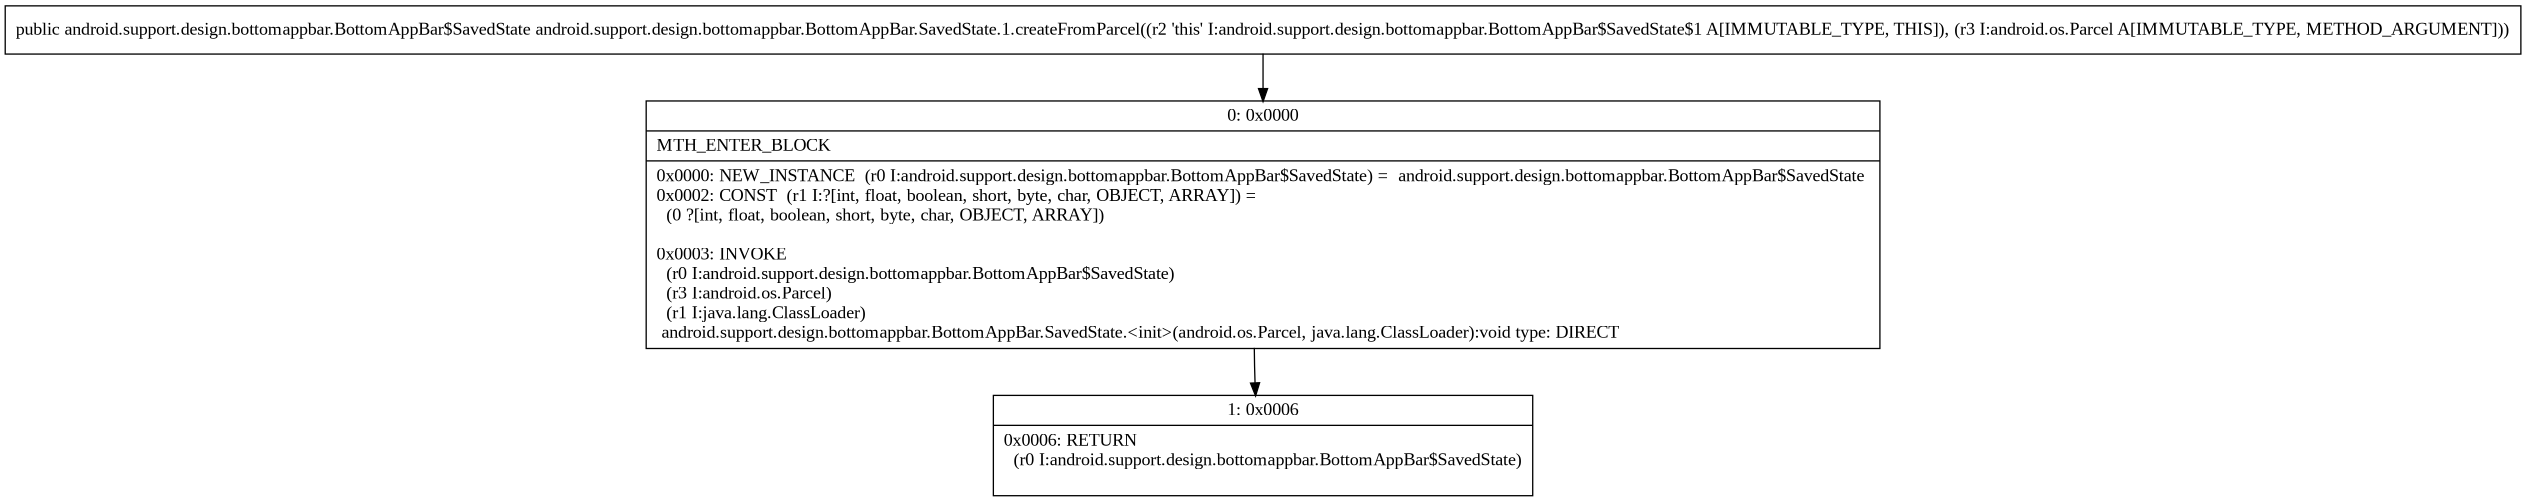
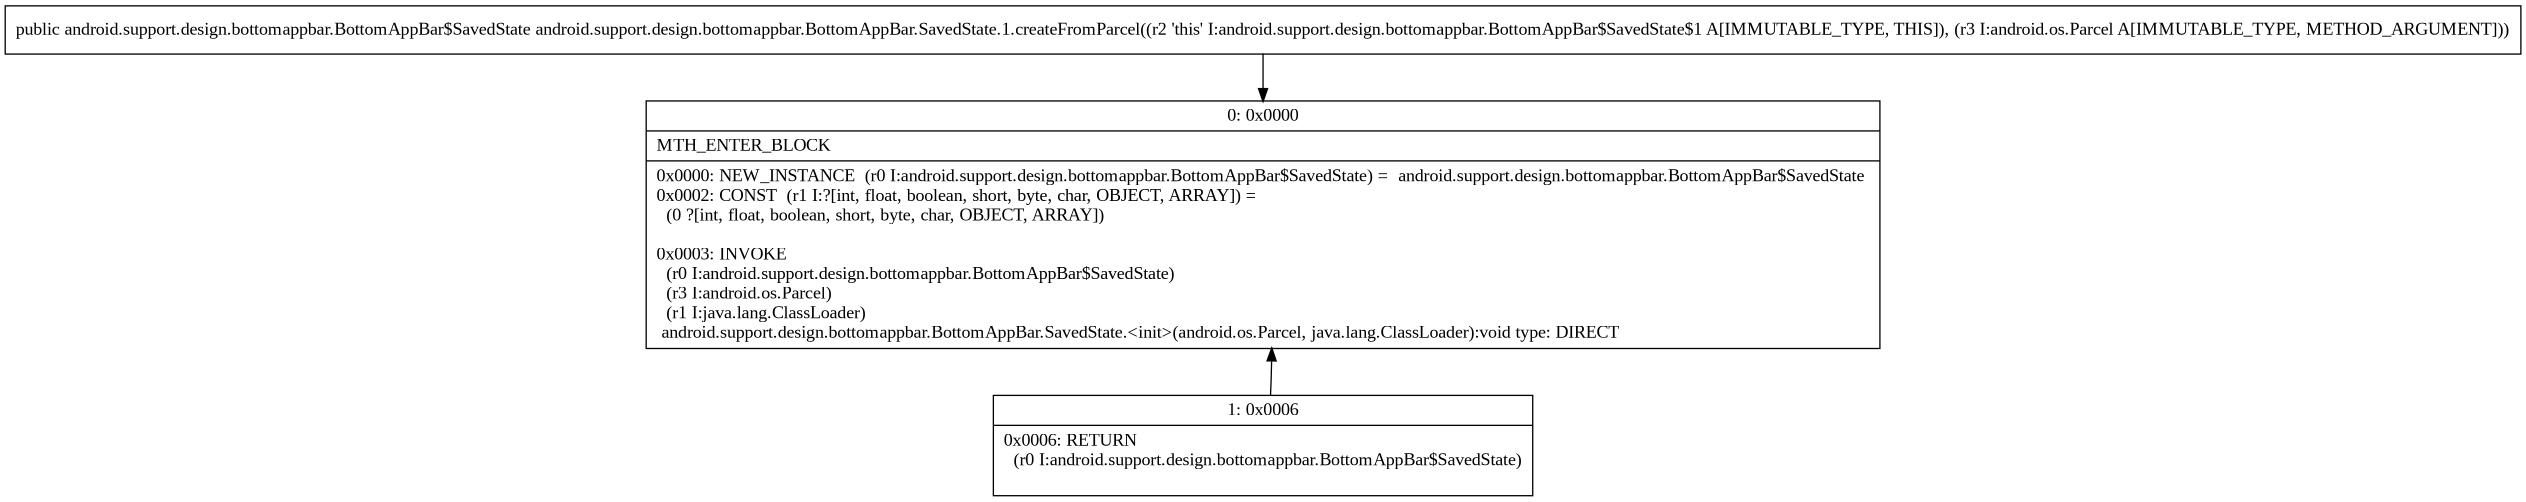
edge "0: 0x0000" -> "1: 0x0006": reversed
